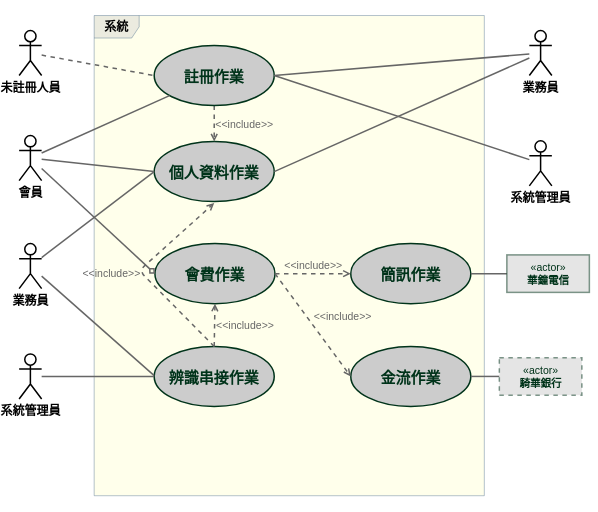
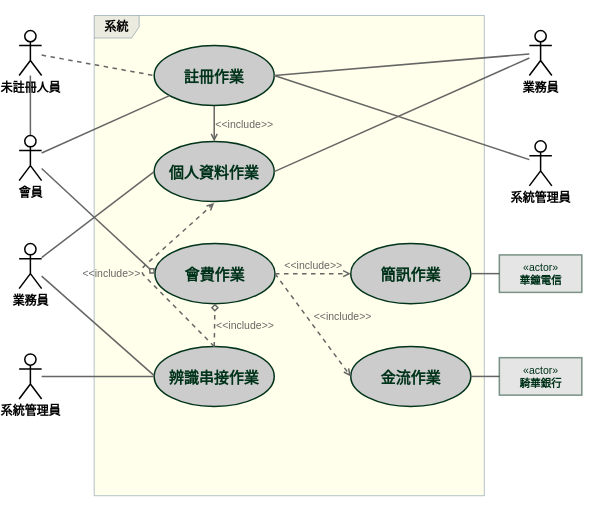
edge "註冊作業" -> "個人資料作業": style dashed -> solid
edge "會員" -- "個人資料作業": now "會員" -- "未註冊人員"
node "«actor» 華鐘電信": moved (548, 273) -> (540, 273)
edge "辨識串接作業" -> "會費作業": arrowhead open -> diamond
node "«actor» 騎華銀行": style dashed -> solid
